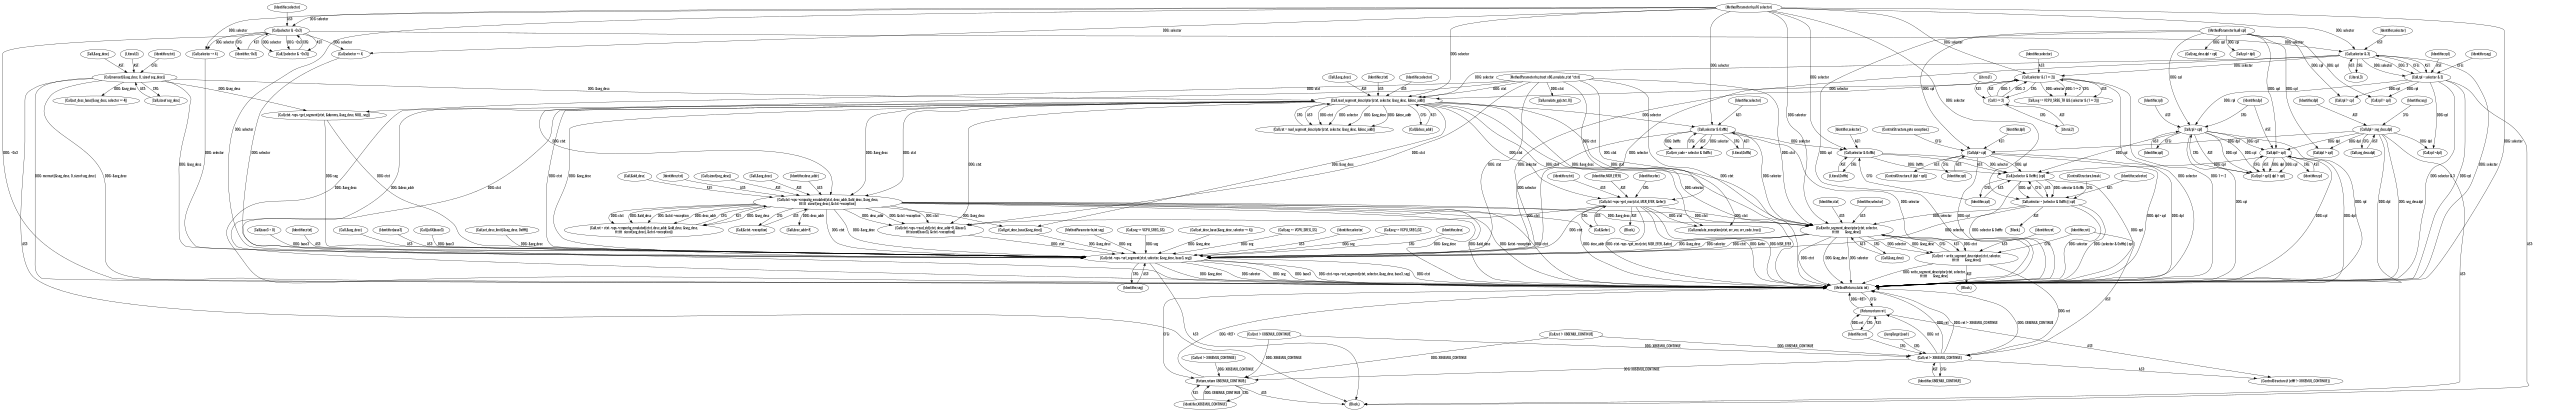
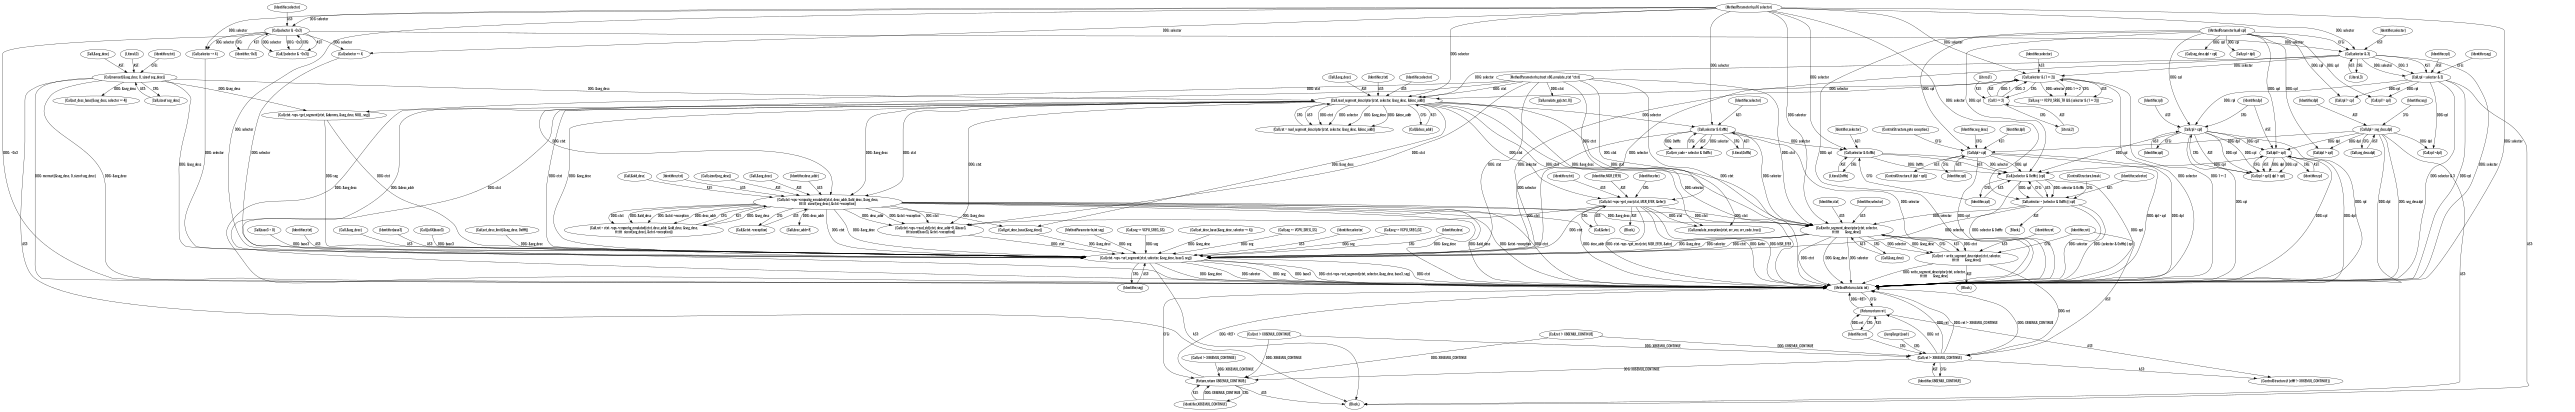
edge "(MethodParameterIn,u8 cpl)" -> "(Call,(selector & 0xfffc) | cpl)": added, label "DDG: cpl"
edge "(Call,rpl = selector & 3)" -> "(Call,selector & 3)": now "(MethodParameterIn,u8 cpl)" -> "(Call,selector & 3)"
node "(Identifier,seg_desc)": added
